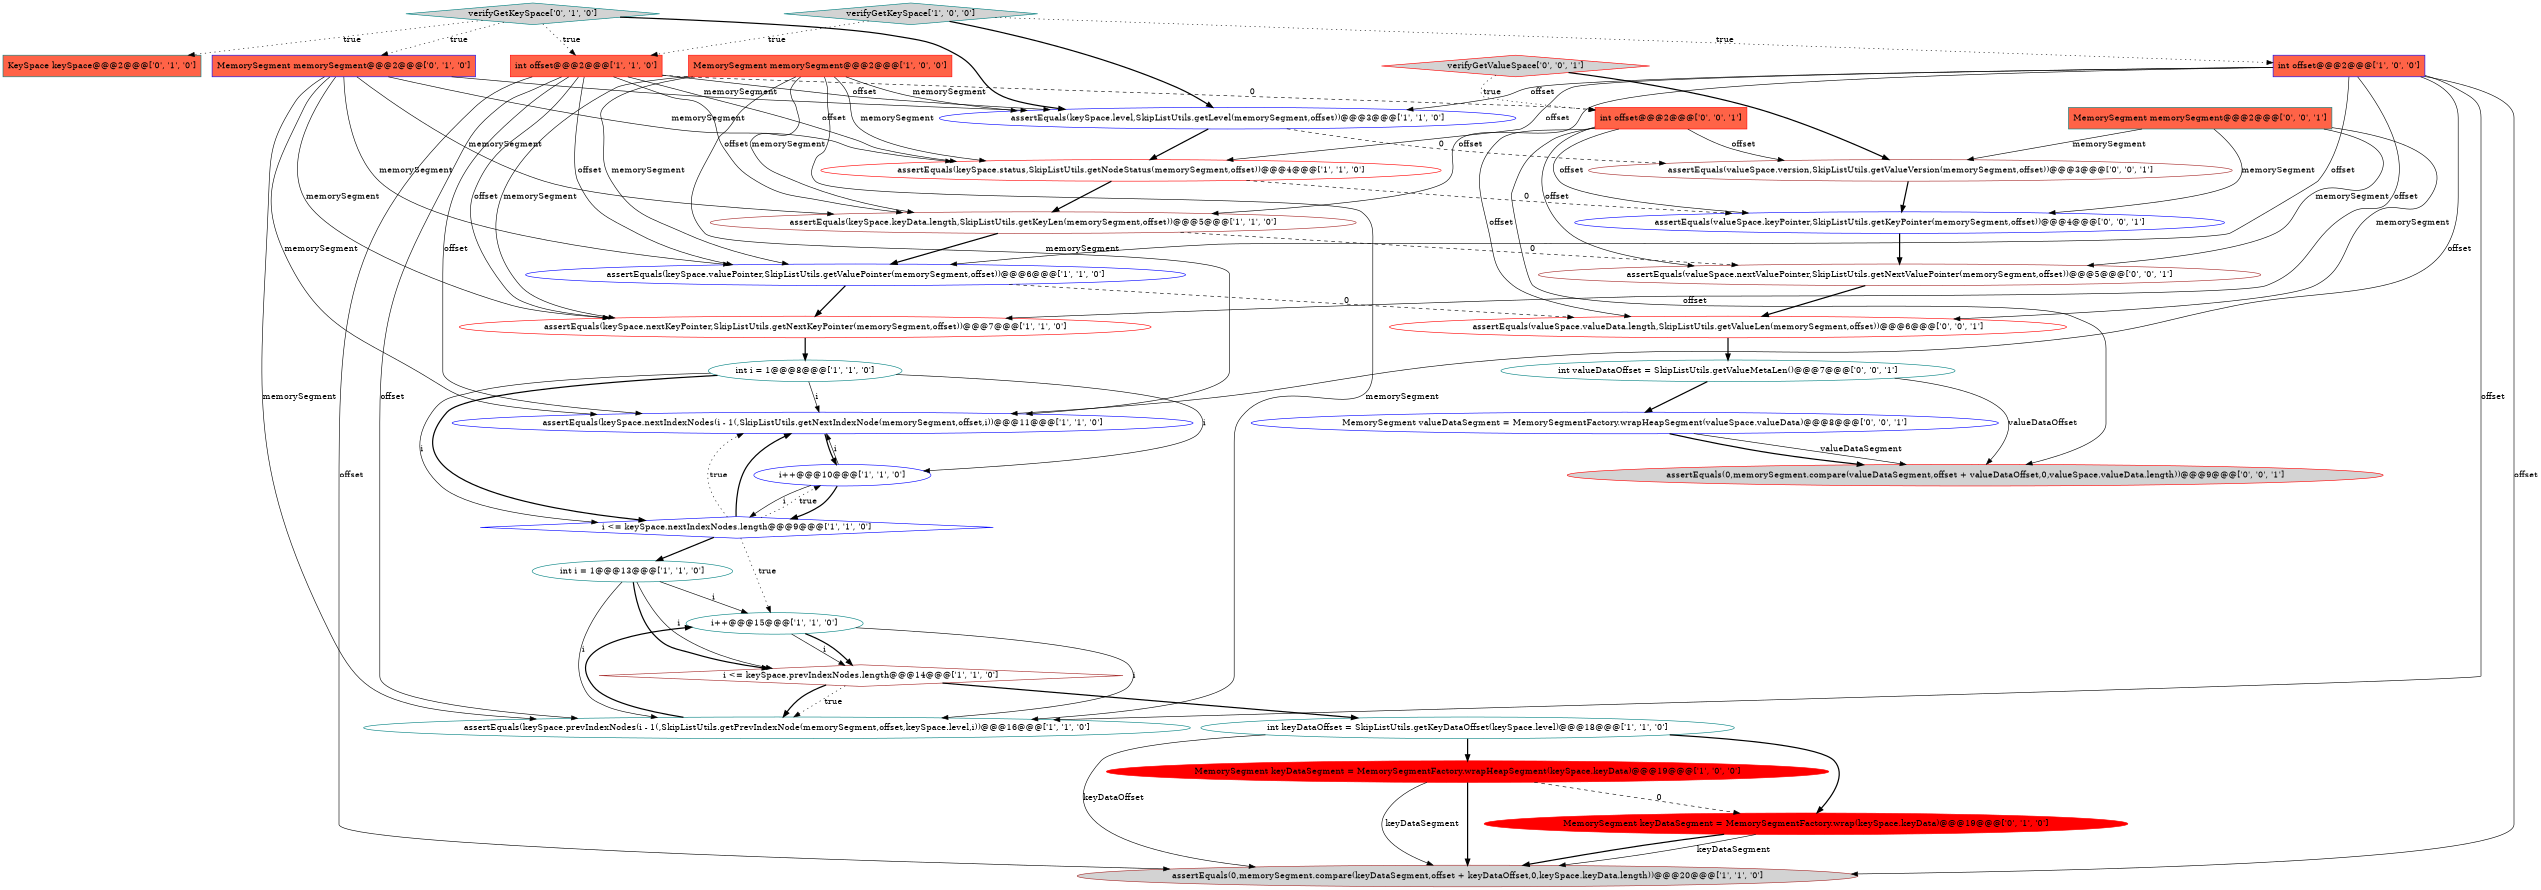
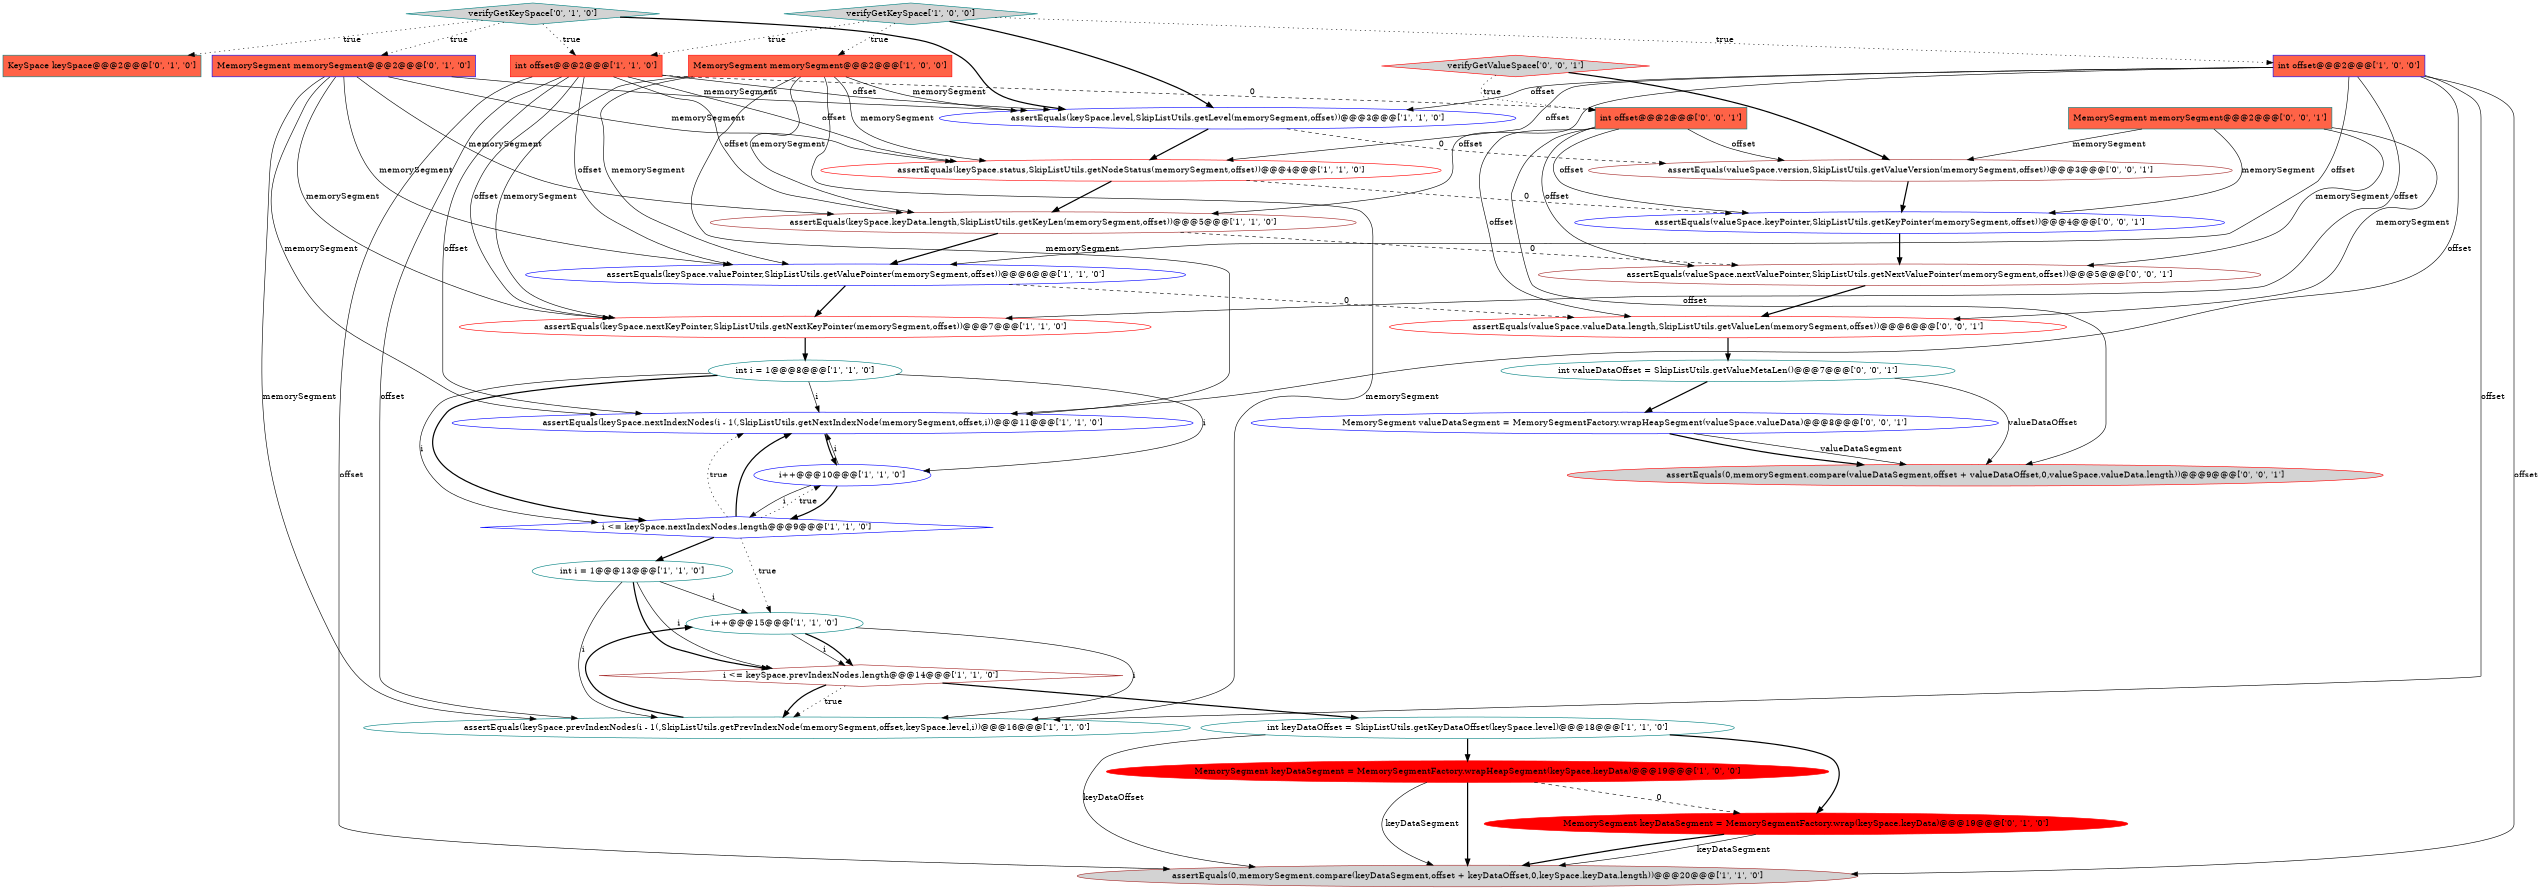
edge "verifyGetKeySpace['1', '0', '0']" -> "MemorySegment memorySegment@@@2@@@['1', '0', '0']": added, label "true"
node "int offset@@@2@@@['0', '0', '1']": color red -> teal
